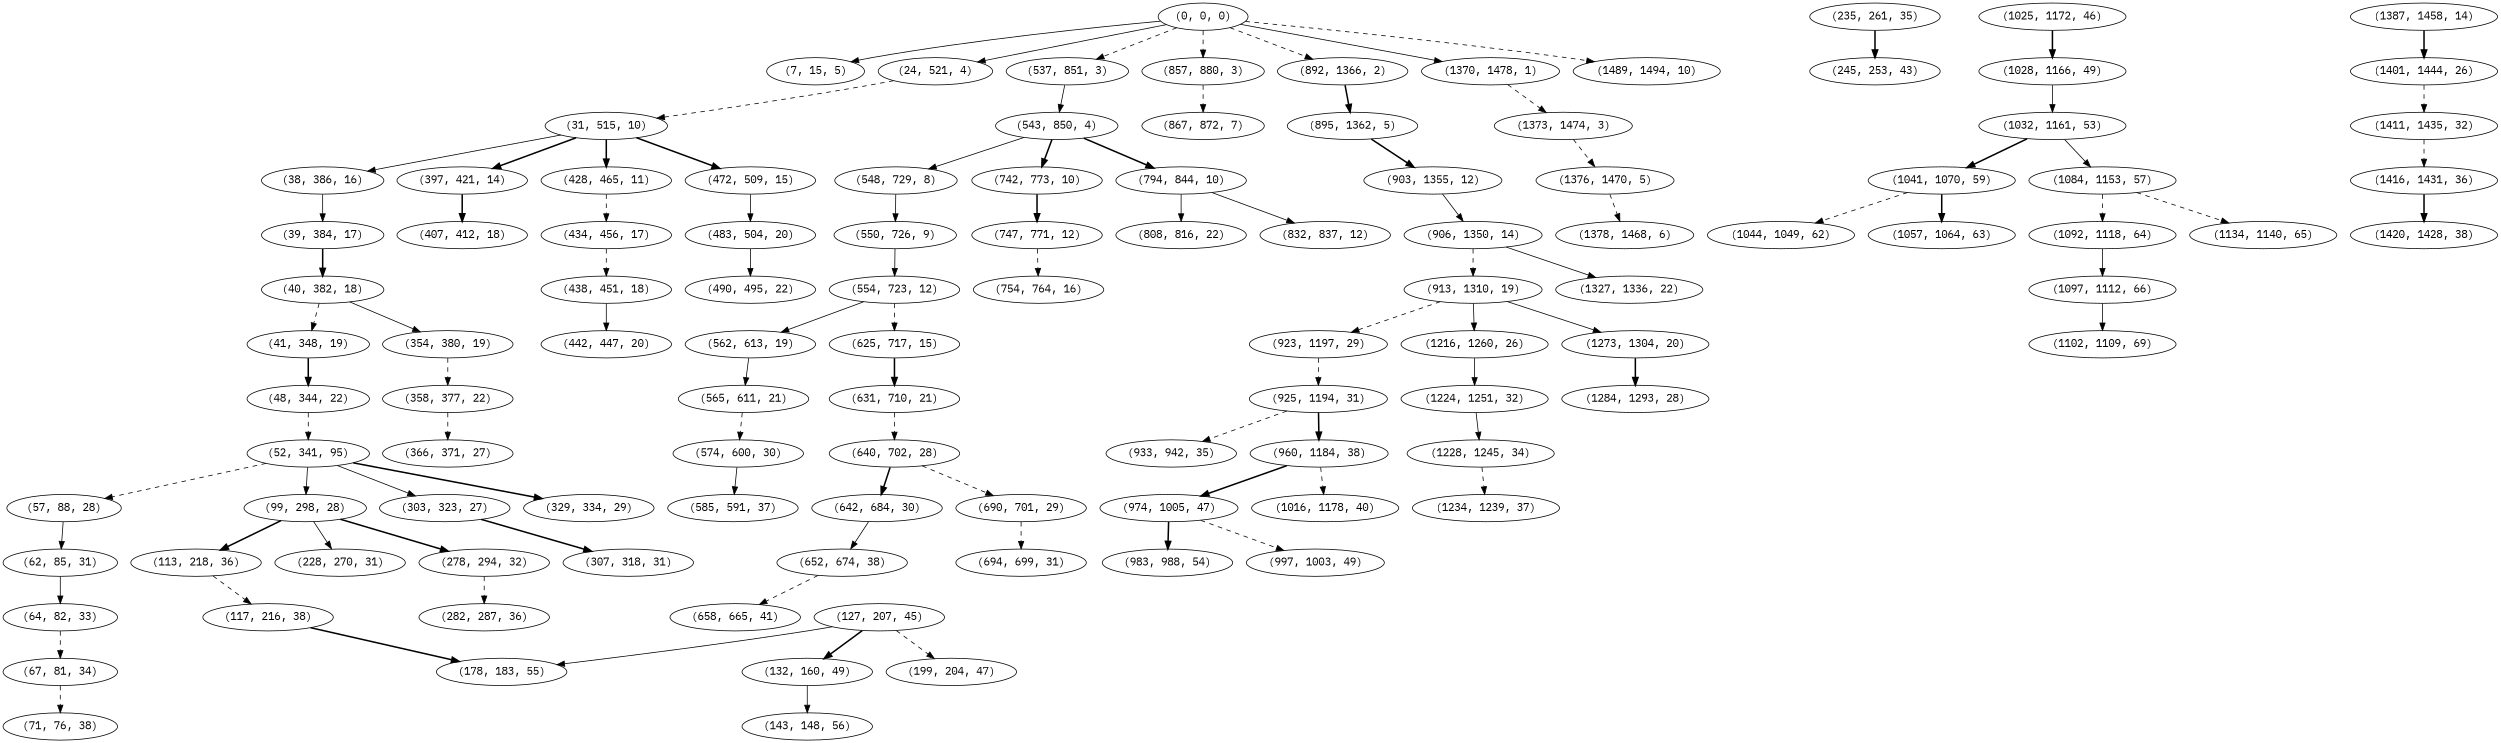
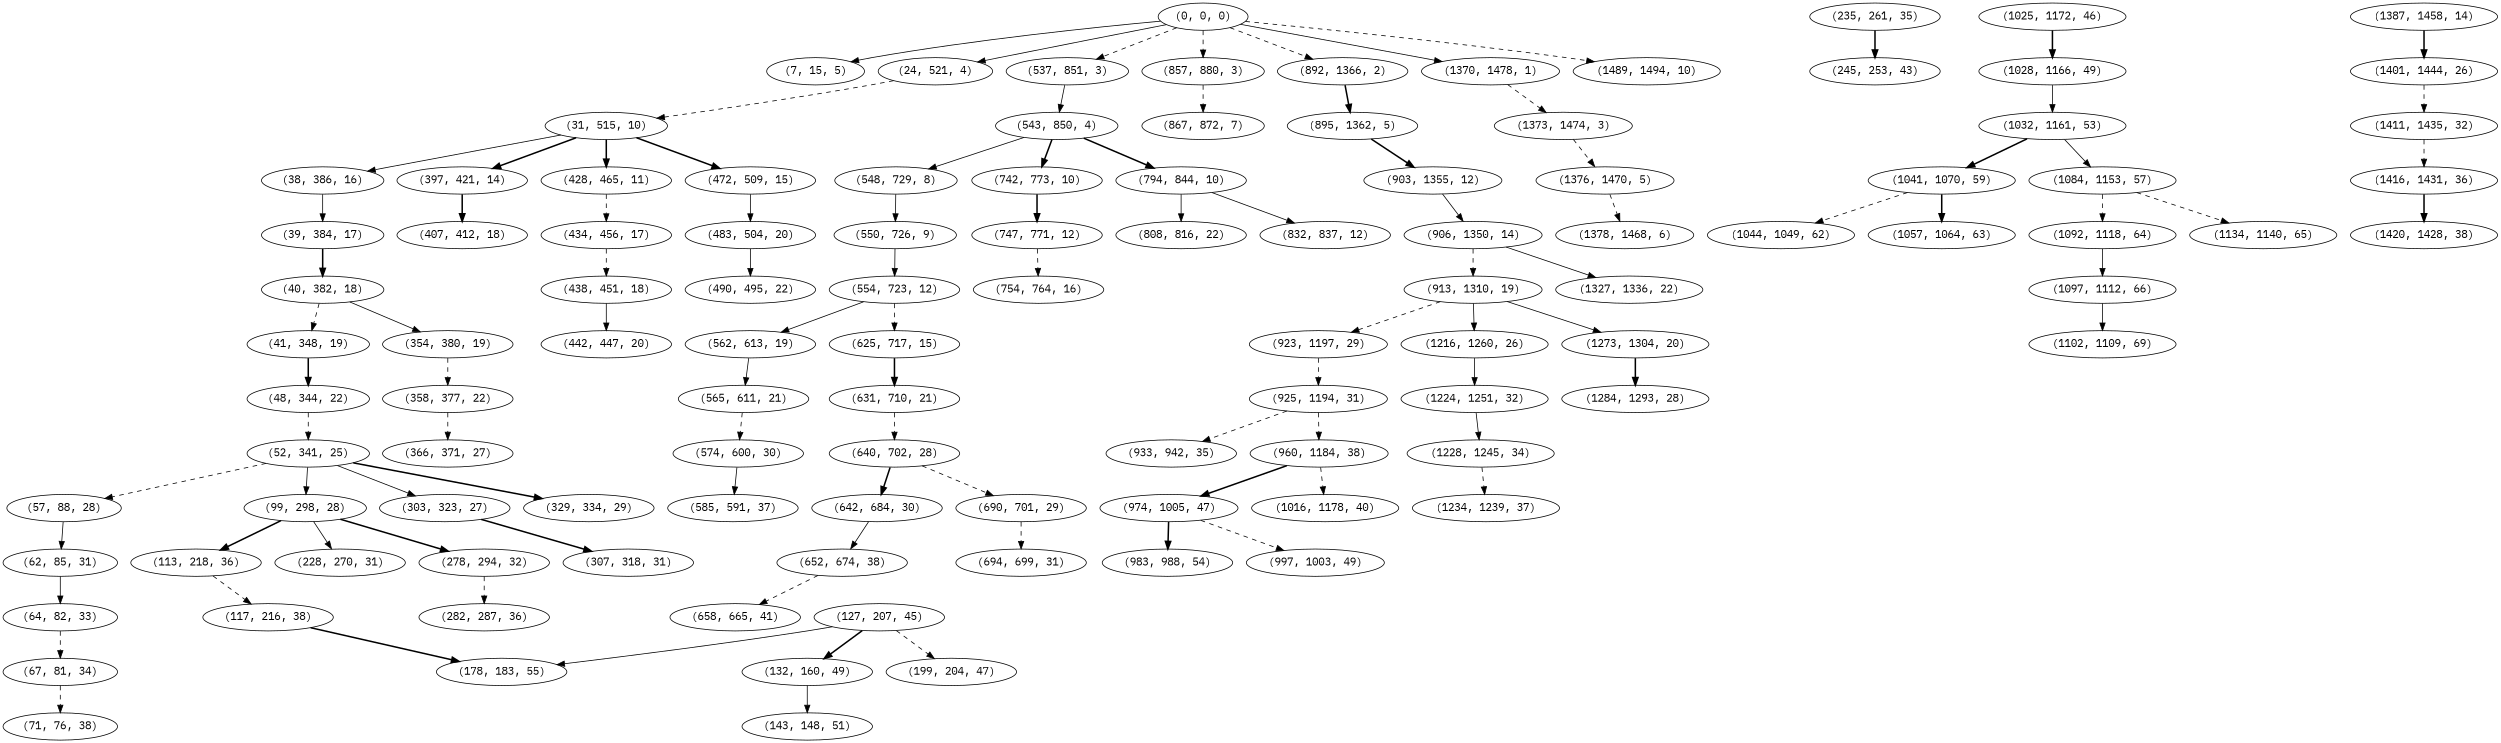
edge "(925, 1194, 31)" -> "(960, 1184, 38)": style bold -> dashed
node "(52, 341, 95)": label "(52, 341, 95)" -> "(52, 341, 25)"
node "(143, 148, 56)": label "(143, 148, 56)" -> "(143, 148, 51)"
